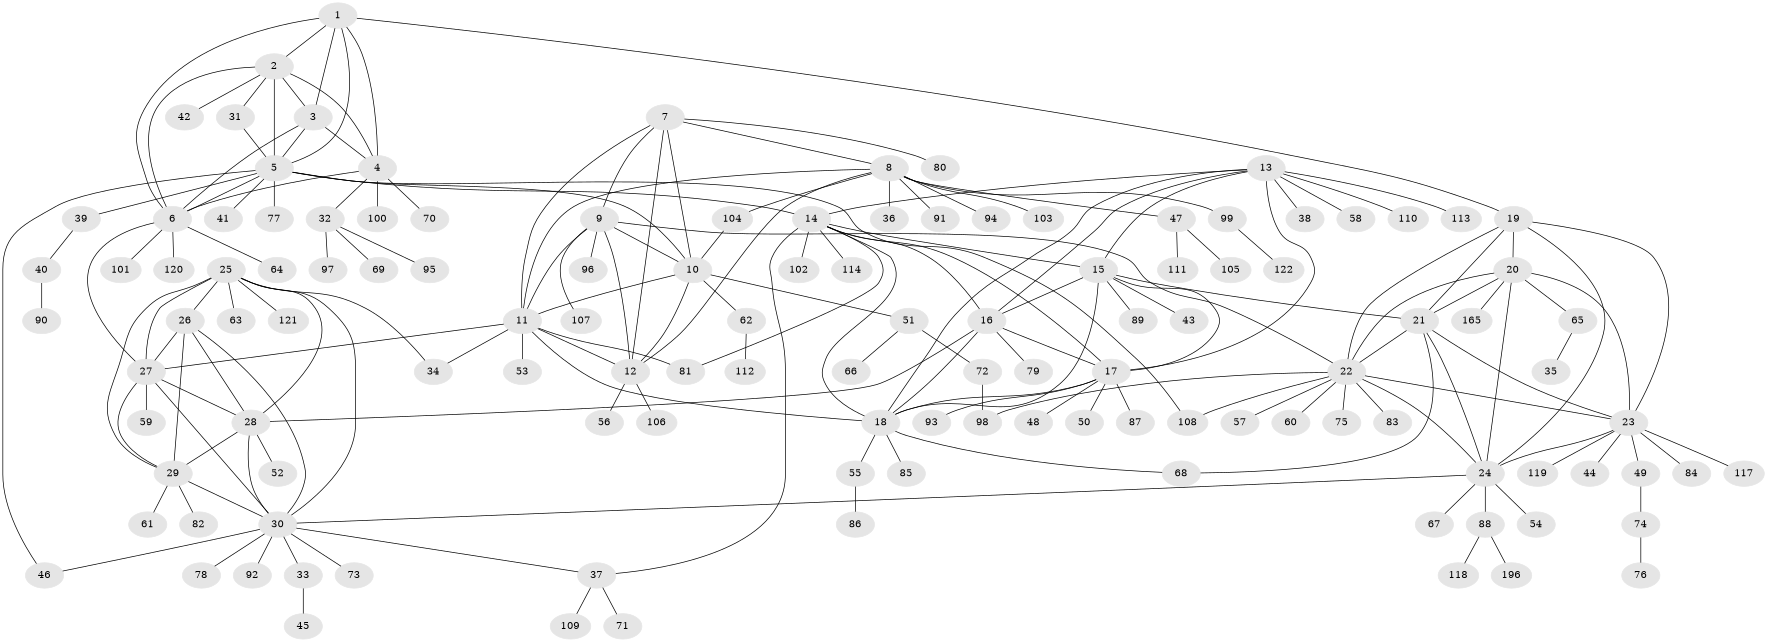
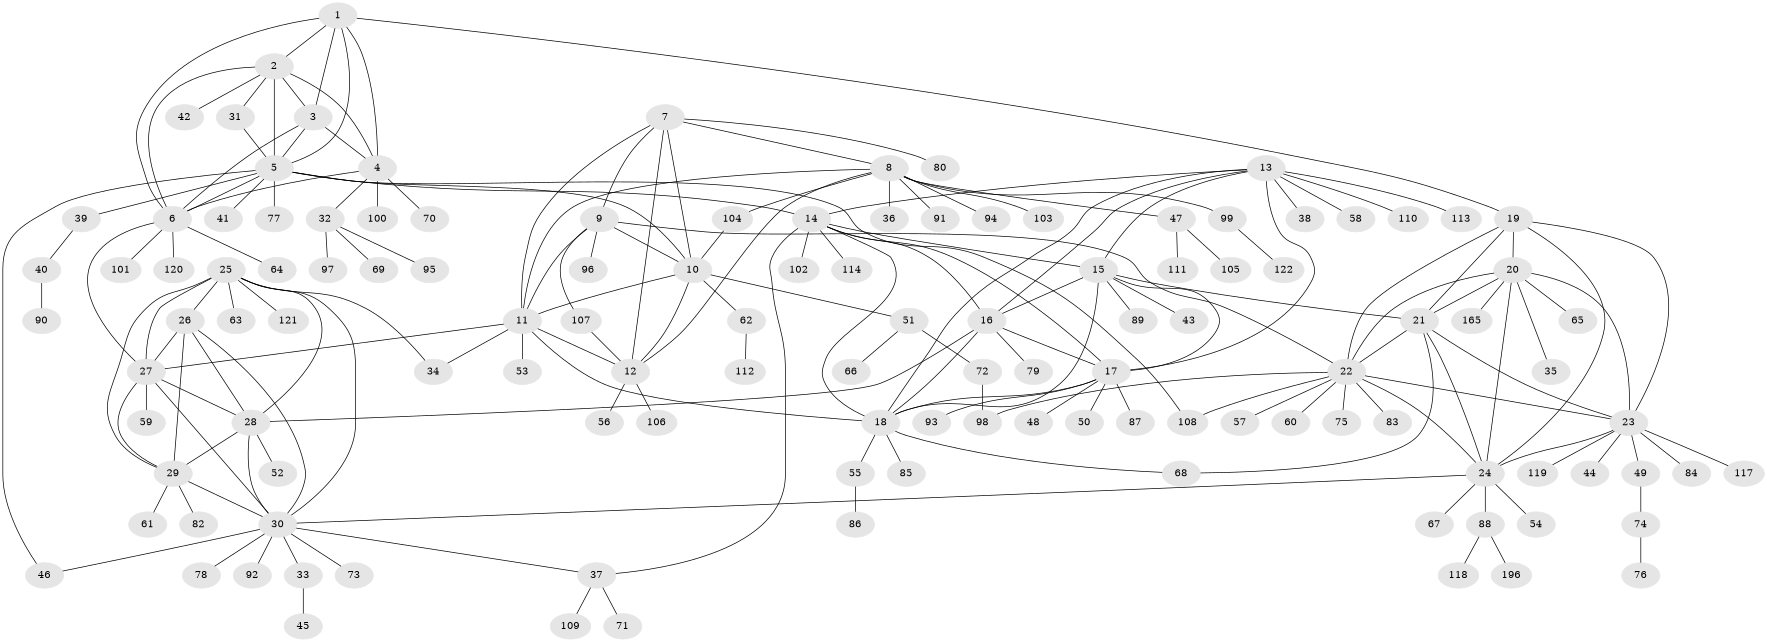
edge "9" -- "12": now "107" -- "12"
edge "65" -- "35": now "20" -- "35"
node "81": removed
